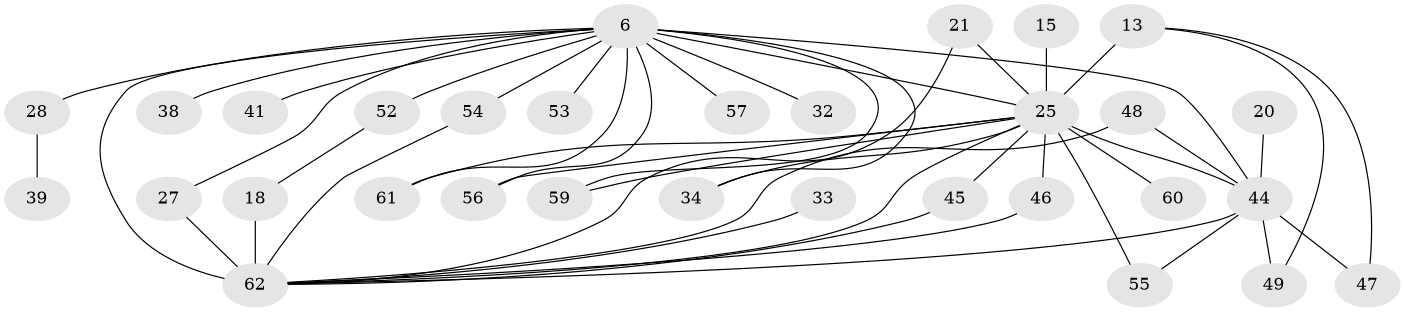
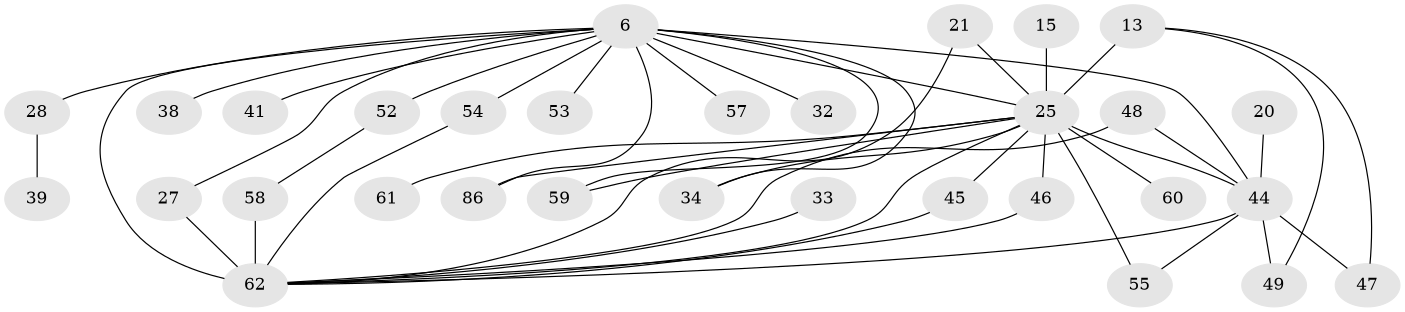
edge "6" -- "61": removed
node "18": label "18" -> "58"
node "56": label "56" -> "86"
